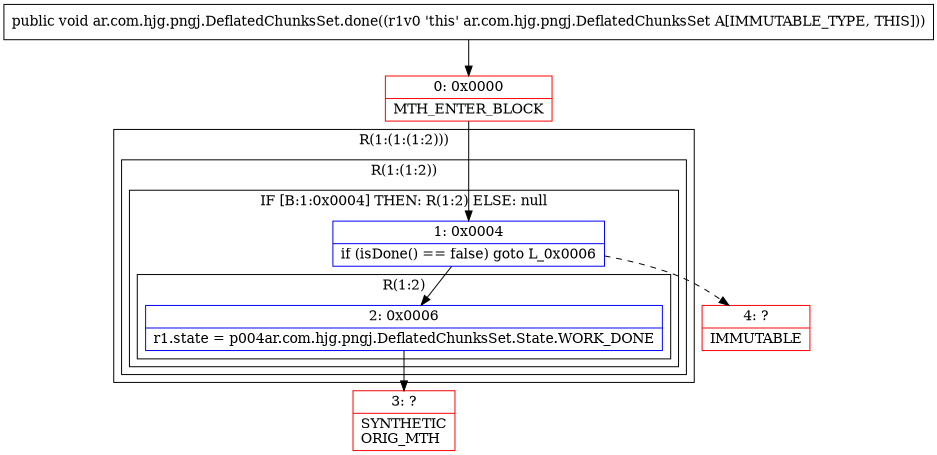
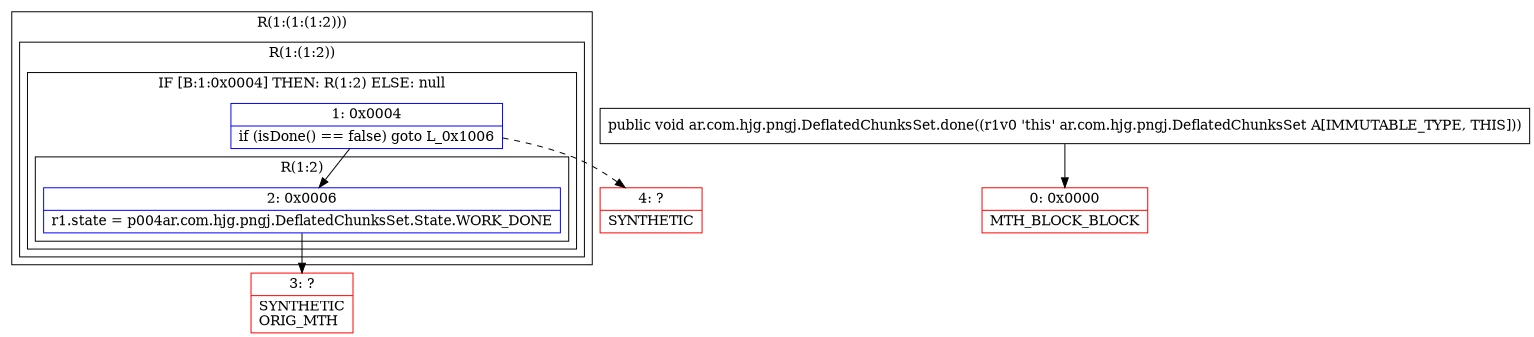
node "0: 0x0000": text "MTH_ENTER_BLOCK" -> "MTH_BLOCK_BLOCK"
edge "0: 0x0000" -> "1: 0x0004": removed
node "1: 0x0004": text "if (isDone() == false) goto L_0x0006" -> "if (isDone() == false) goto L_0x1006"
node "4: ?": text "IMMUTABLE" -> "SYNTHETIC"
